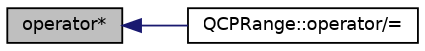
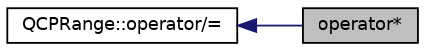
edge "QCPRange::operator/=" -> "operator*": reversed
